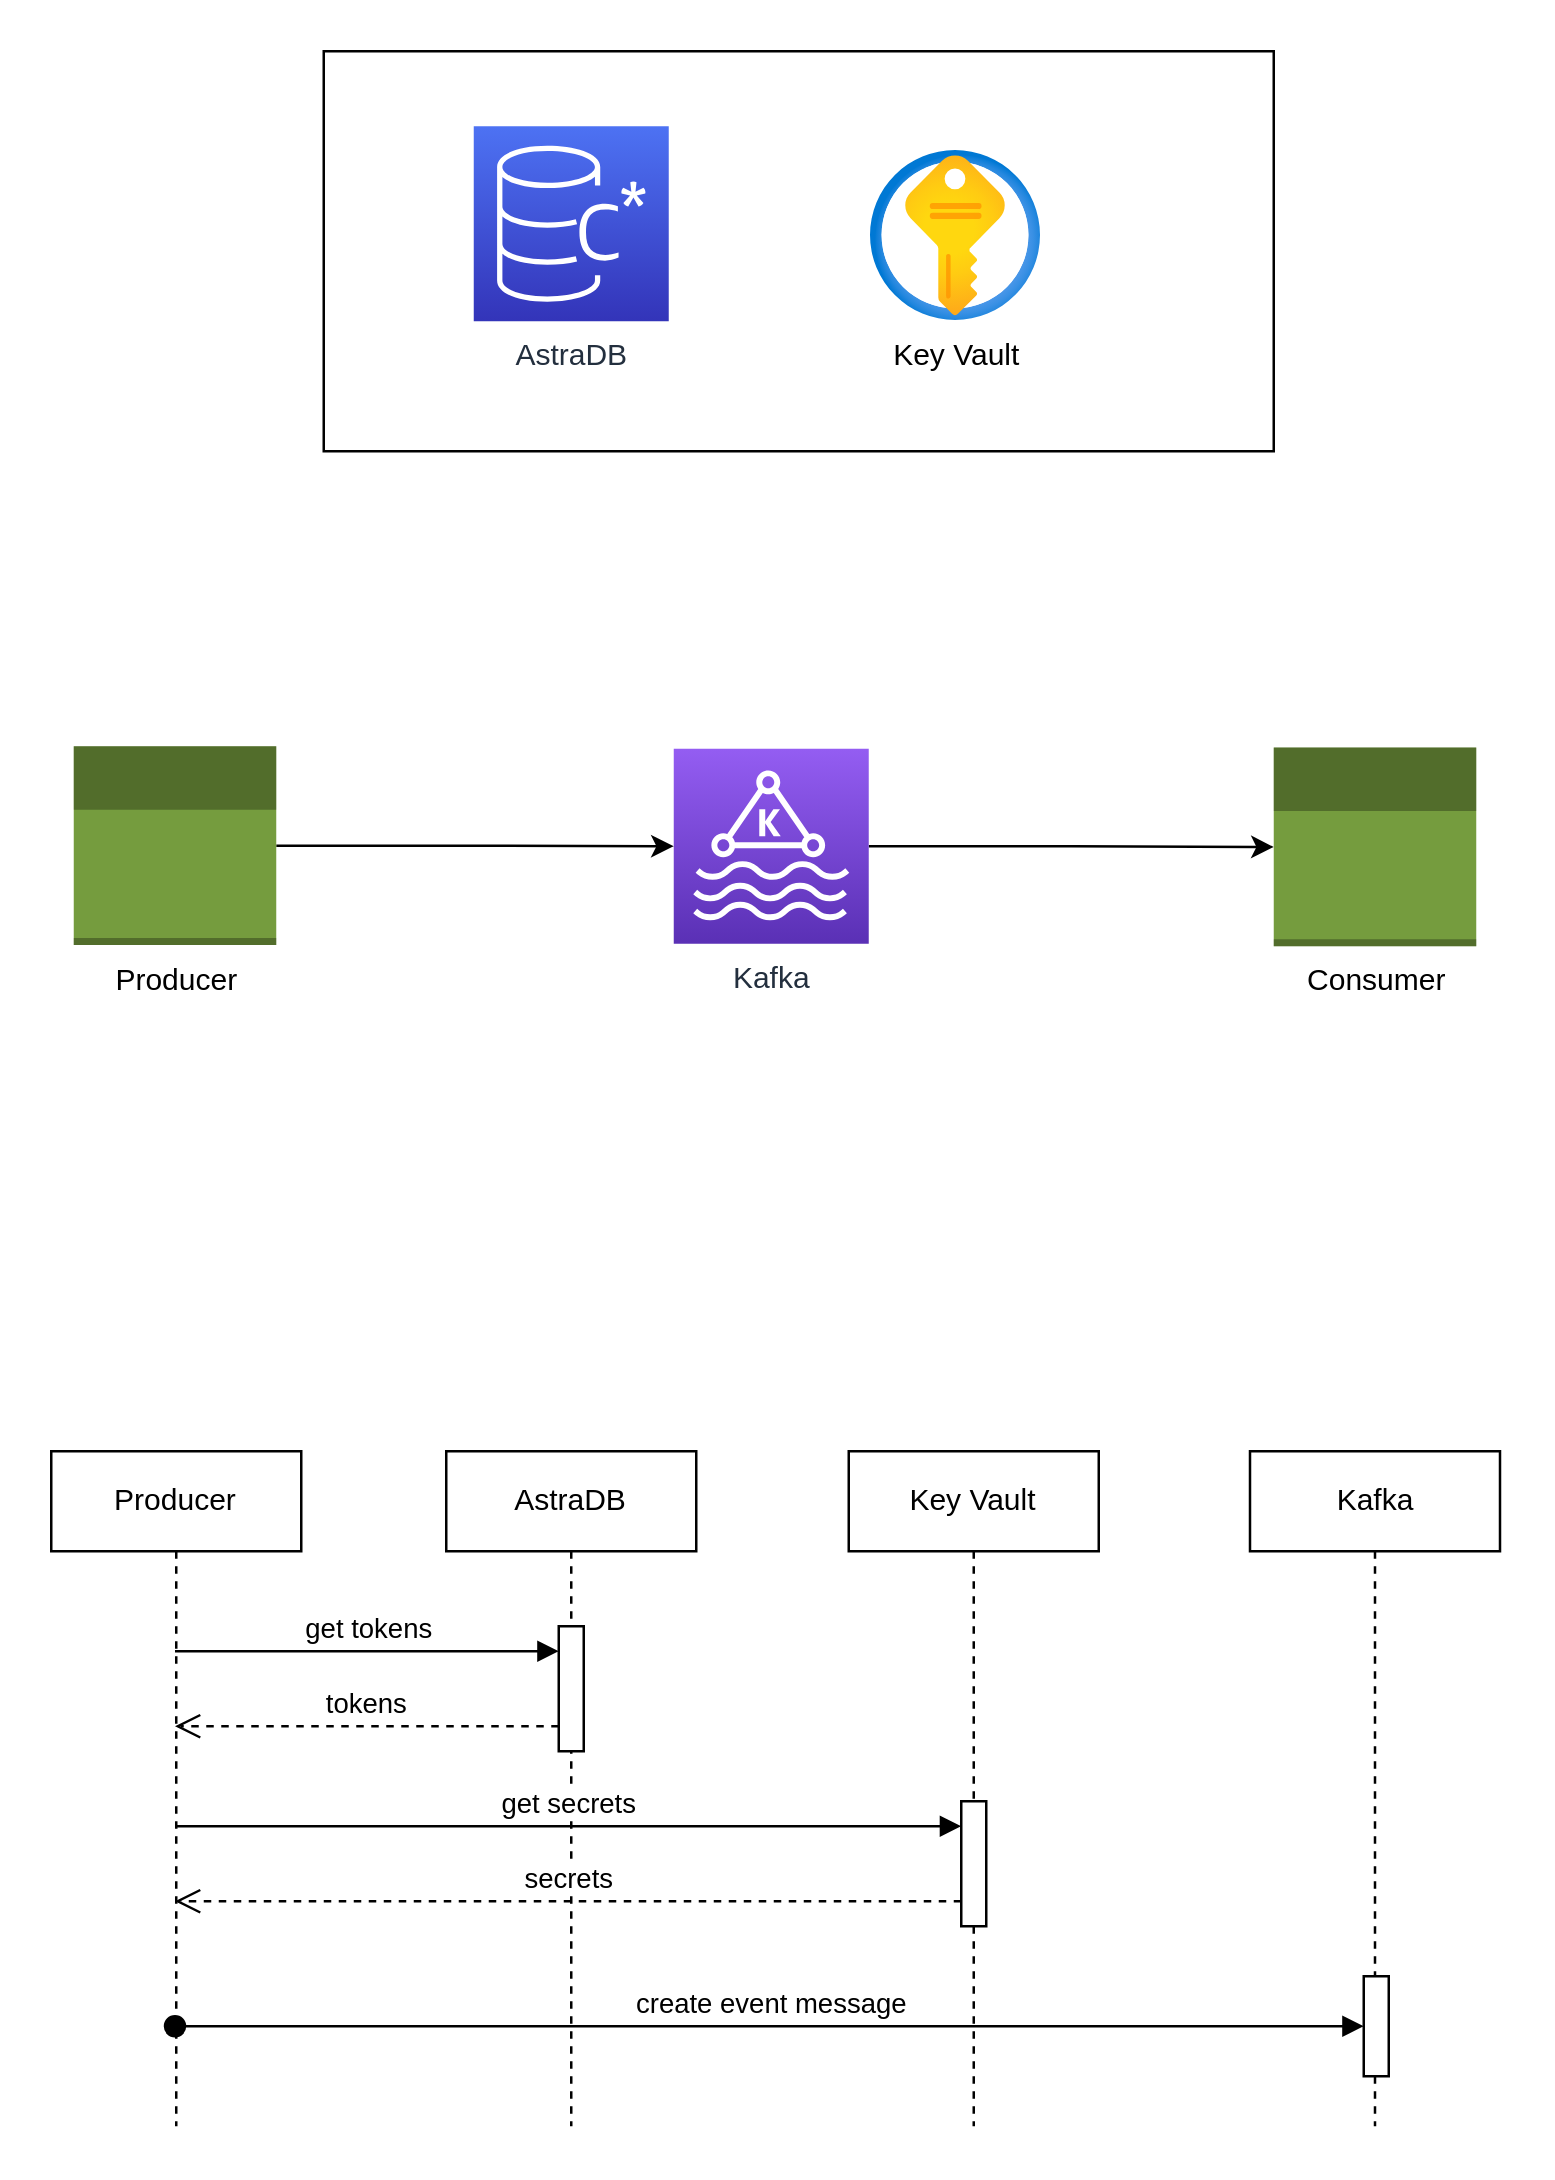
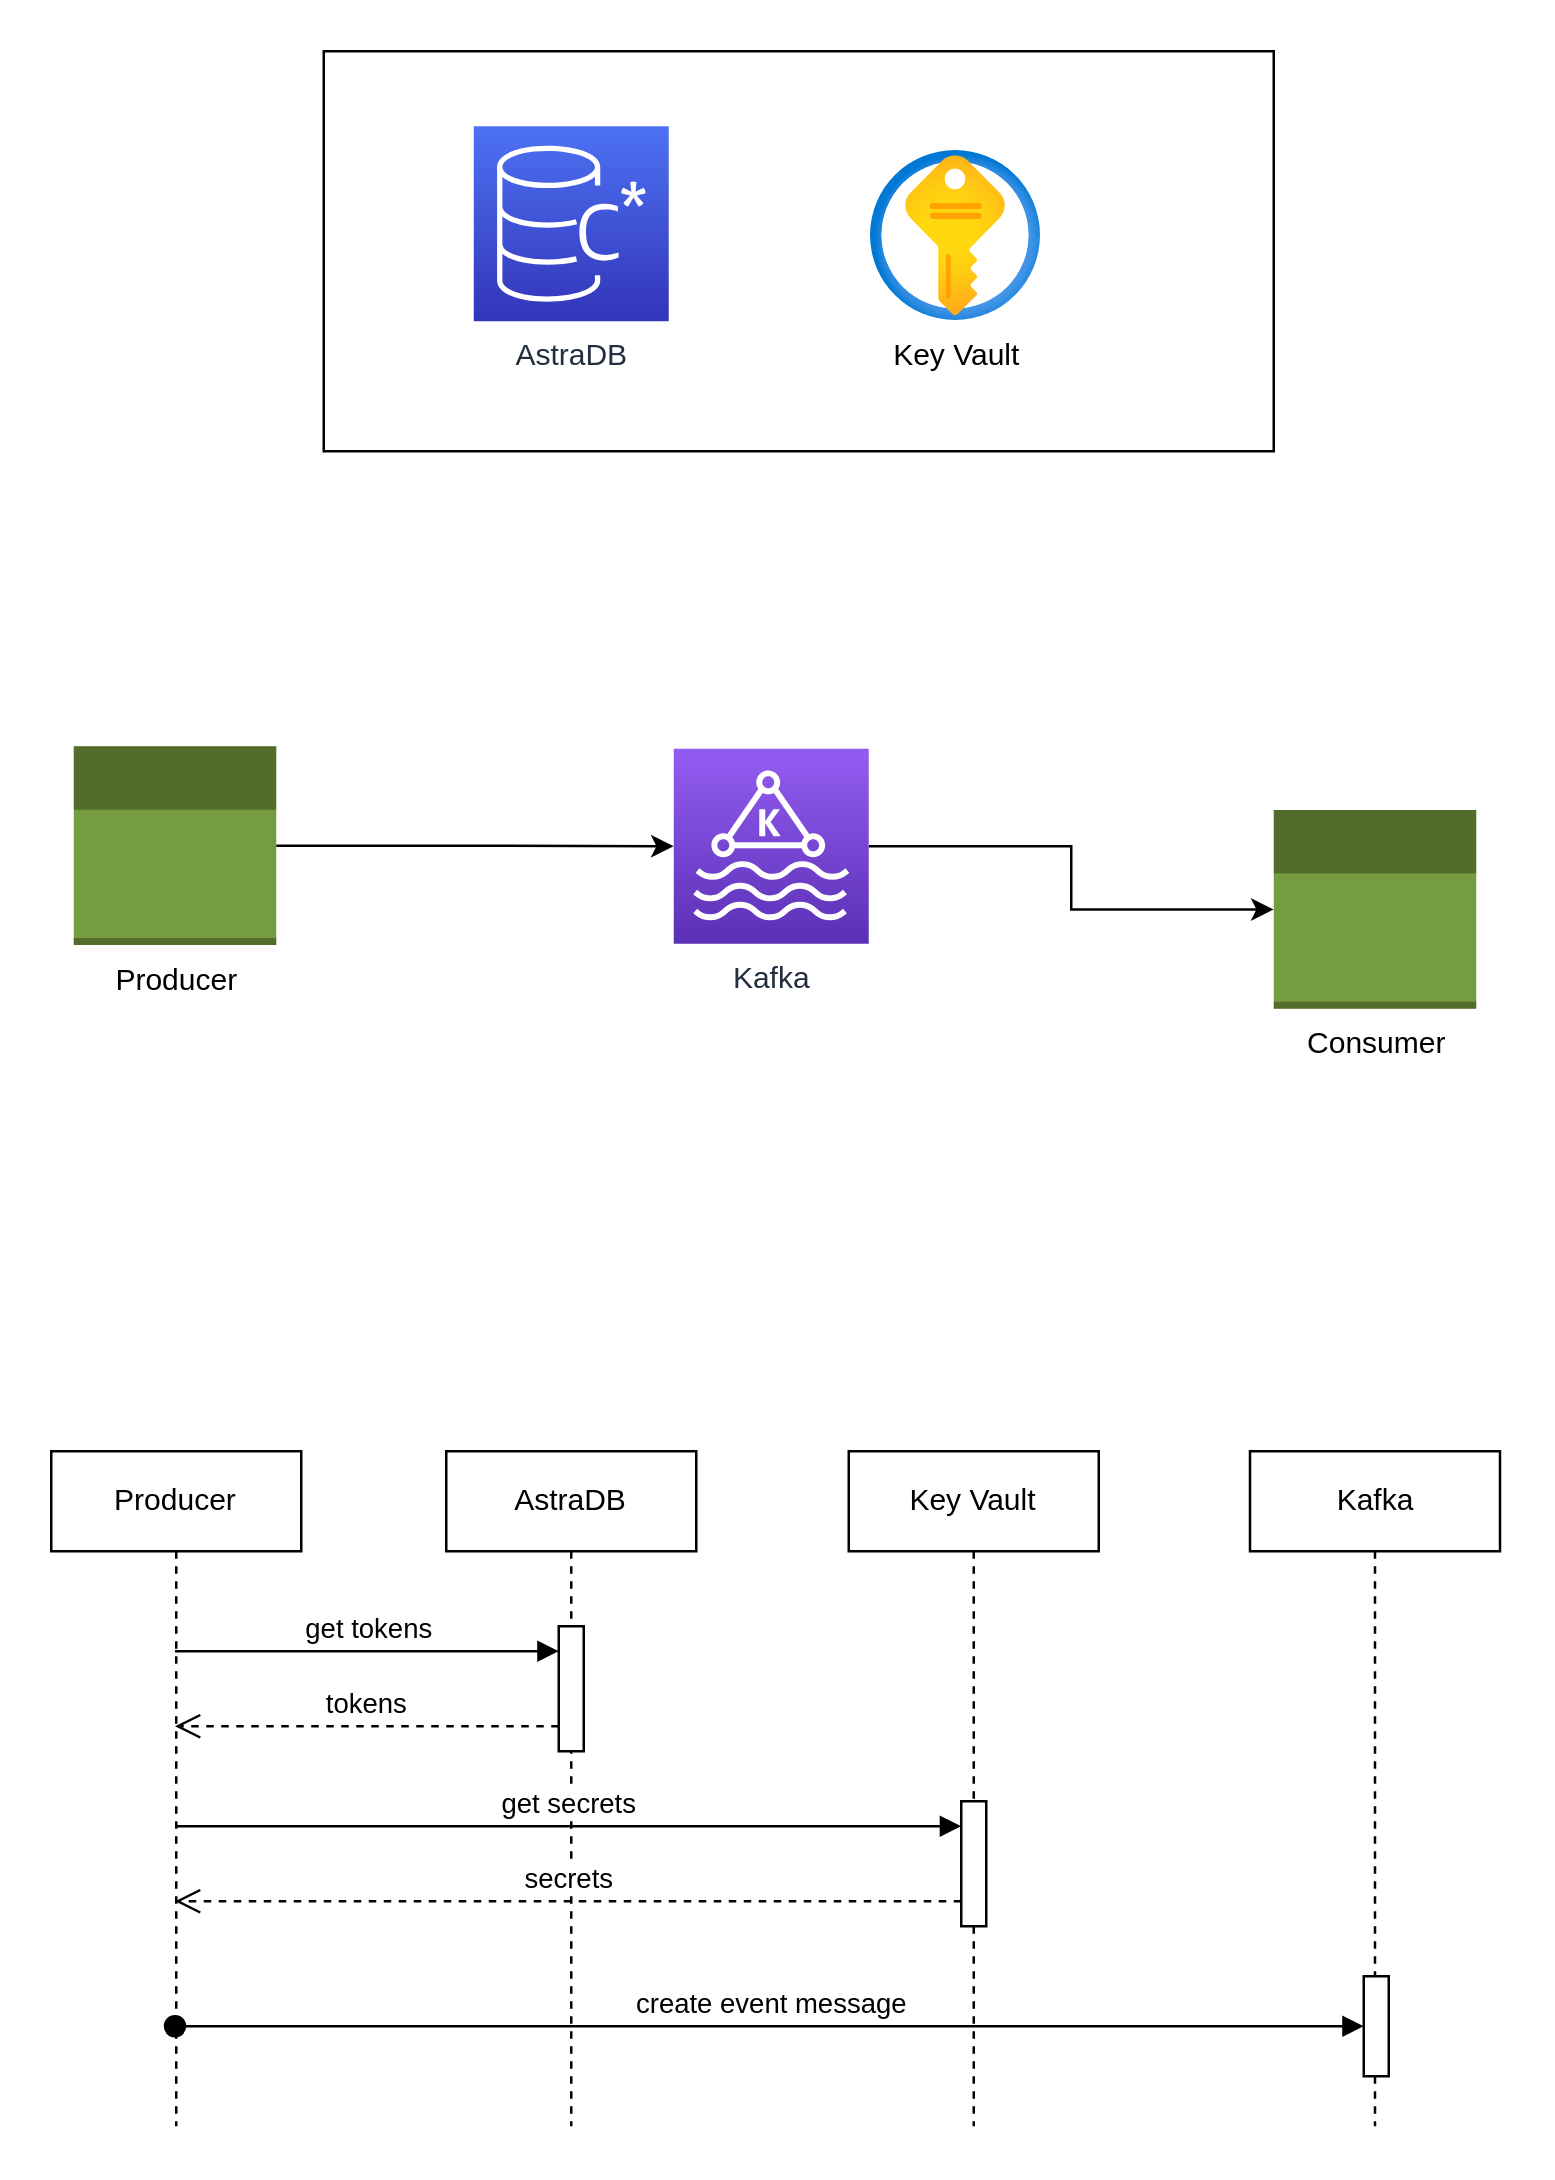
node "Consumer": moved (1375, 847) -> (1375, 909)
